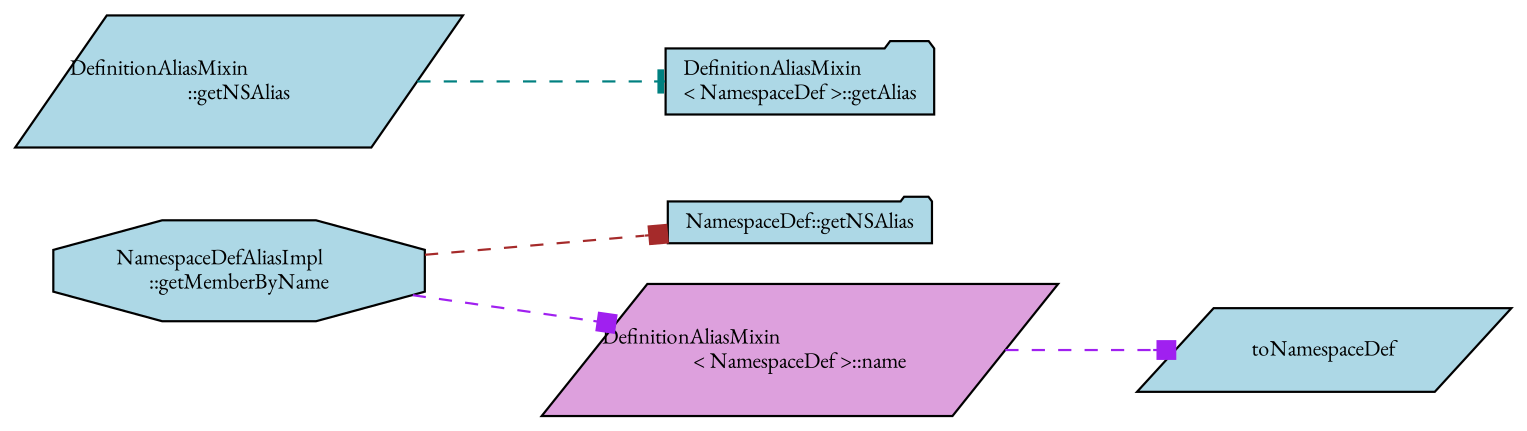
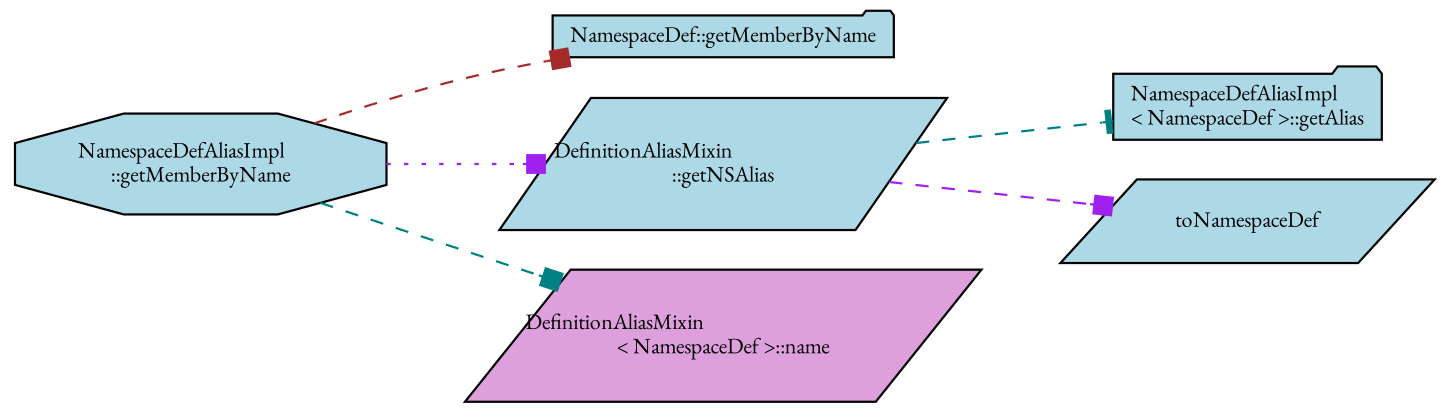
node "DefinitionAliasMixin < NamespaceDef >::getAlias": label "DefinitionAliasMixin < NamespaceDef >::getAlias" -> "NamespaceDefAliasImpl < NamespaceDef >::getAlias"
edge "NamespaceDefAliasImpl ::getMemberByName" -> "DefinitionAliasMixin ::getNSAlias": added
node "NamespaceDef::getNSAlias": label "NamespaceDef::getNSAlias" -> "NamespaceDef::getMemberByName"
edge "NamespaceDefAliasImpl ::getMemberByName" -> "DefinitionAliasMixin < NamespaceDef >::name": color purple -> teal
edge "DefinitionAliasMixin < NamespaceDef >::name" -> "toNamespaceDef": now "DefinitionAliasMixin ::getNSAlias" -> "toNamespaceDef"
